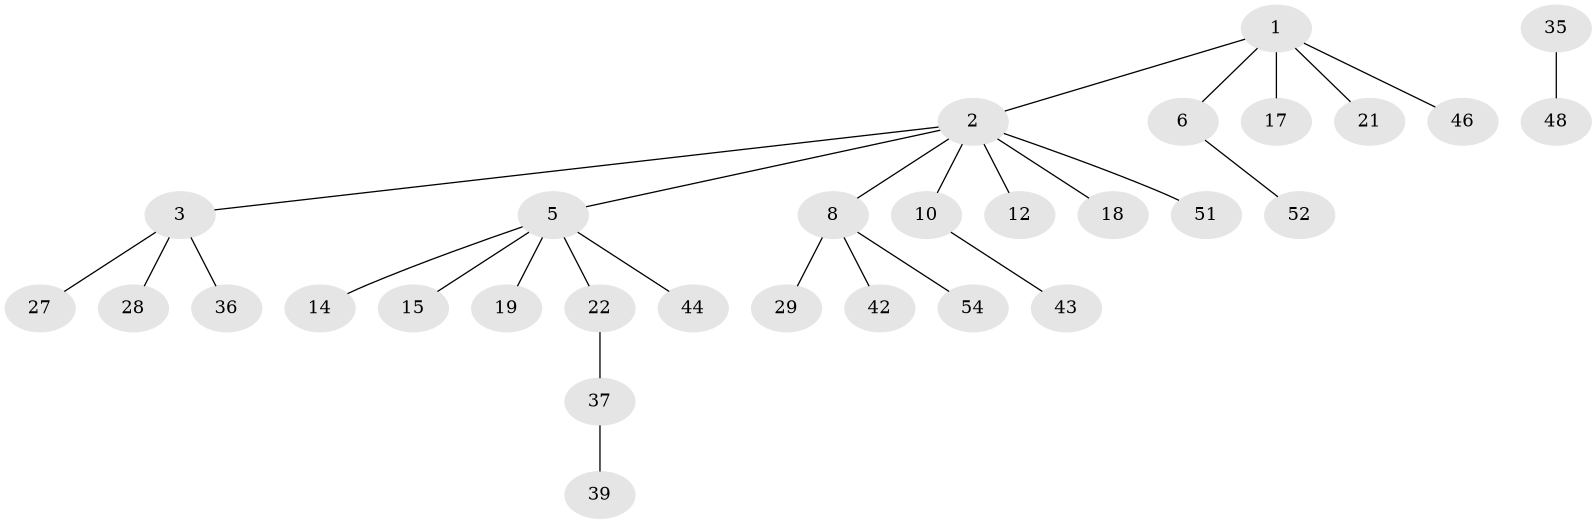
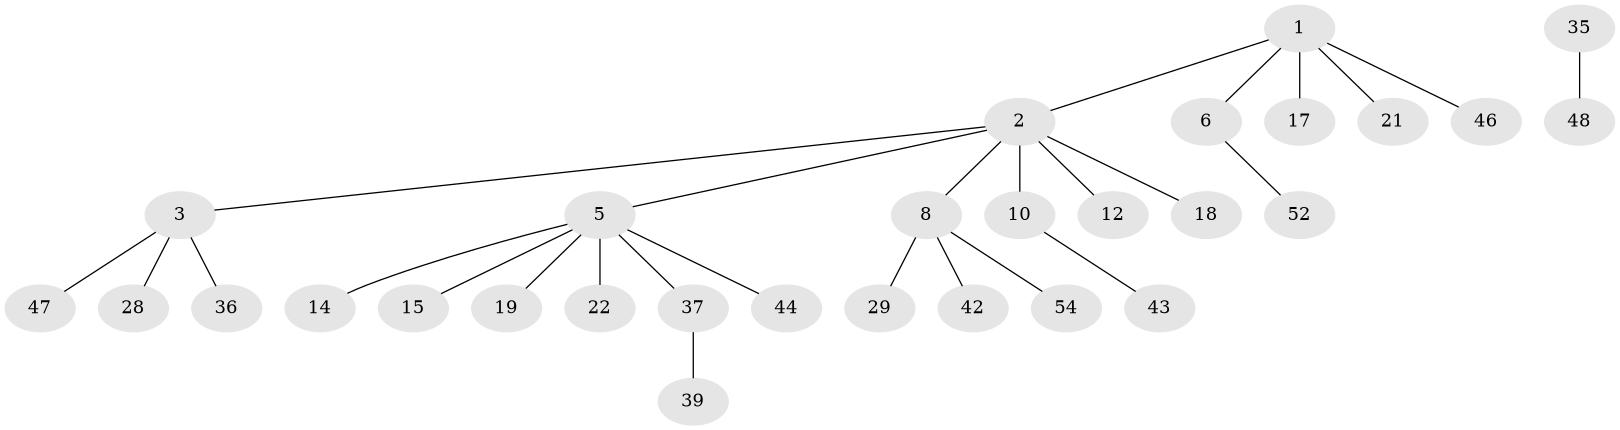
node "51": removed
node "27": label "27" -> "47"
edge "22" -- "37": now "5" -- "37"
